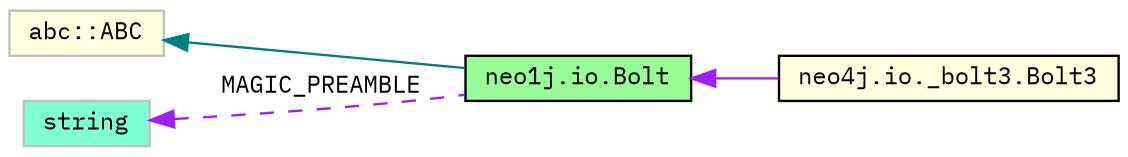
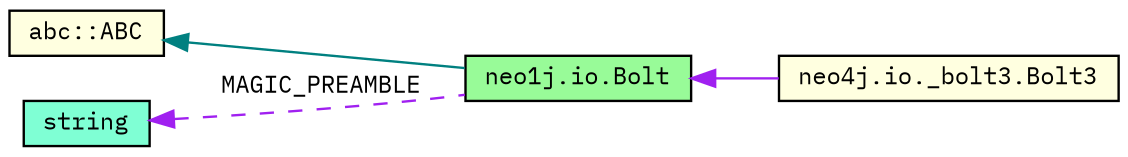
node "abc::ABC": color grey75 -> black
node "string": color grey75 -> black
